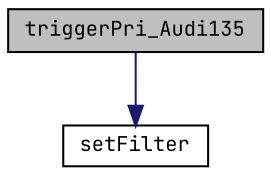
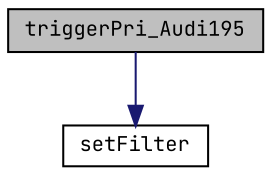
node "triggerPri_Audi135": label "triggerPri_Audi135" -> "triggerPri_Audi195"
